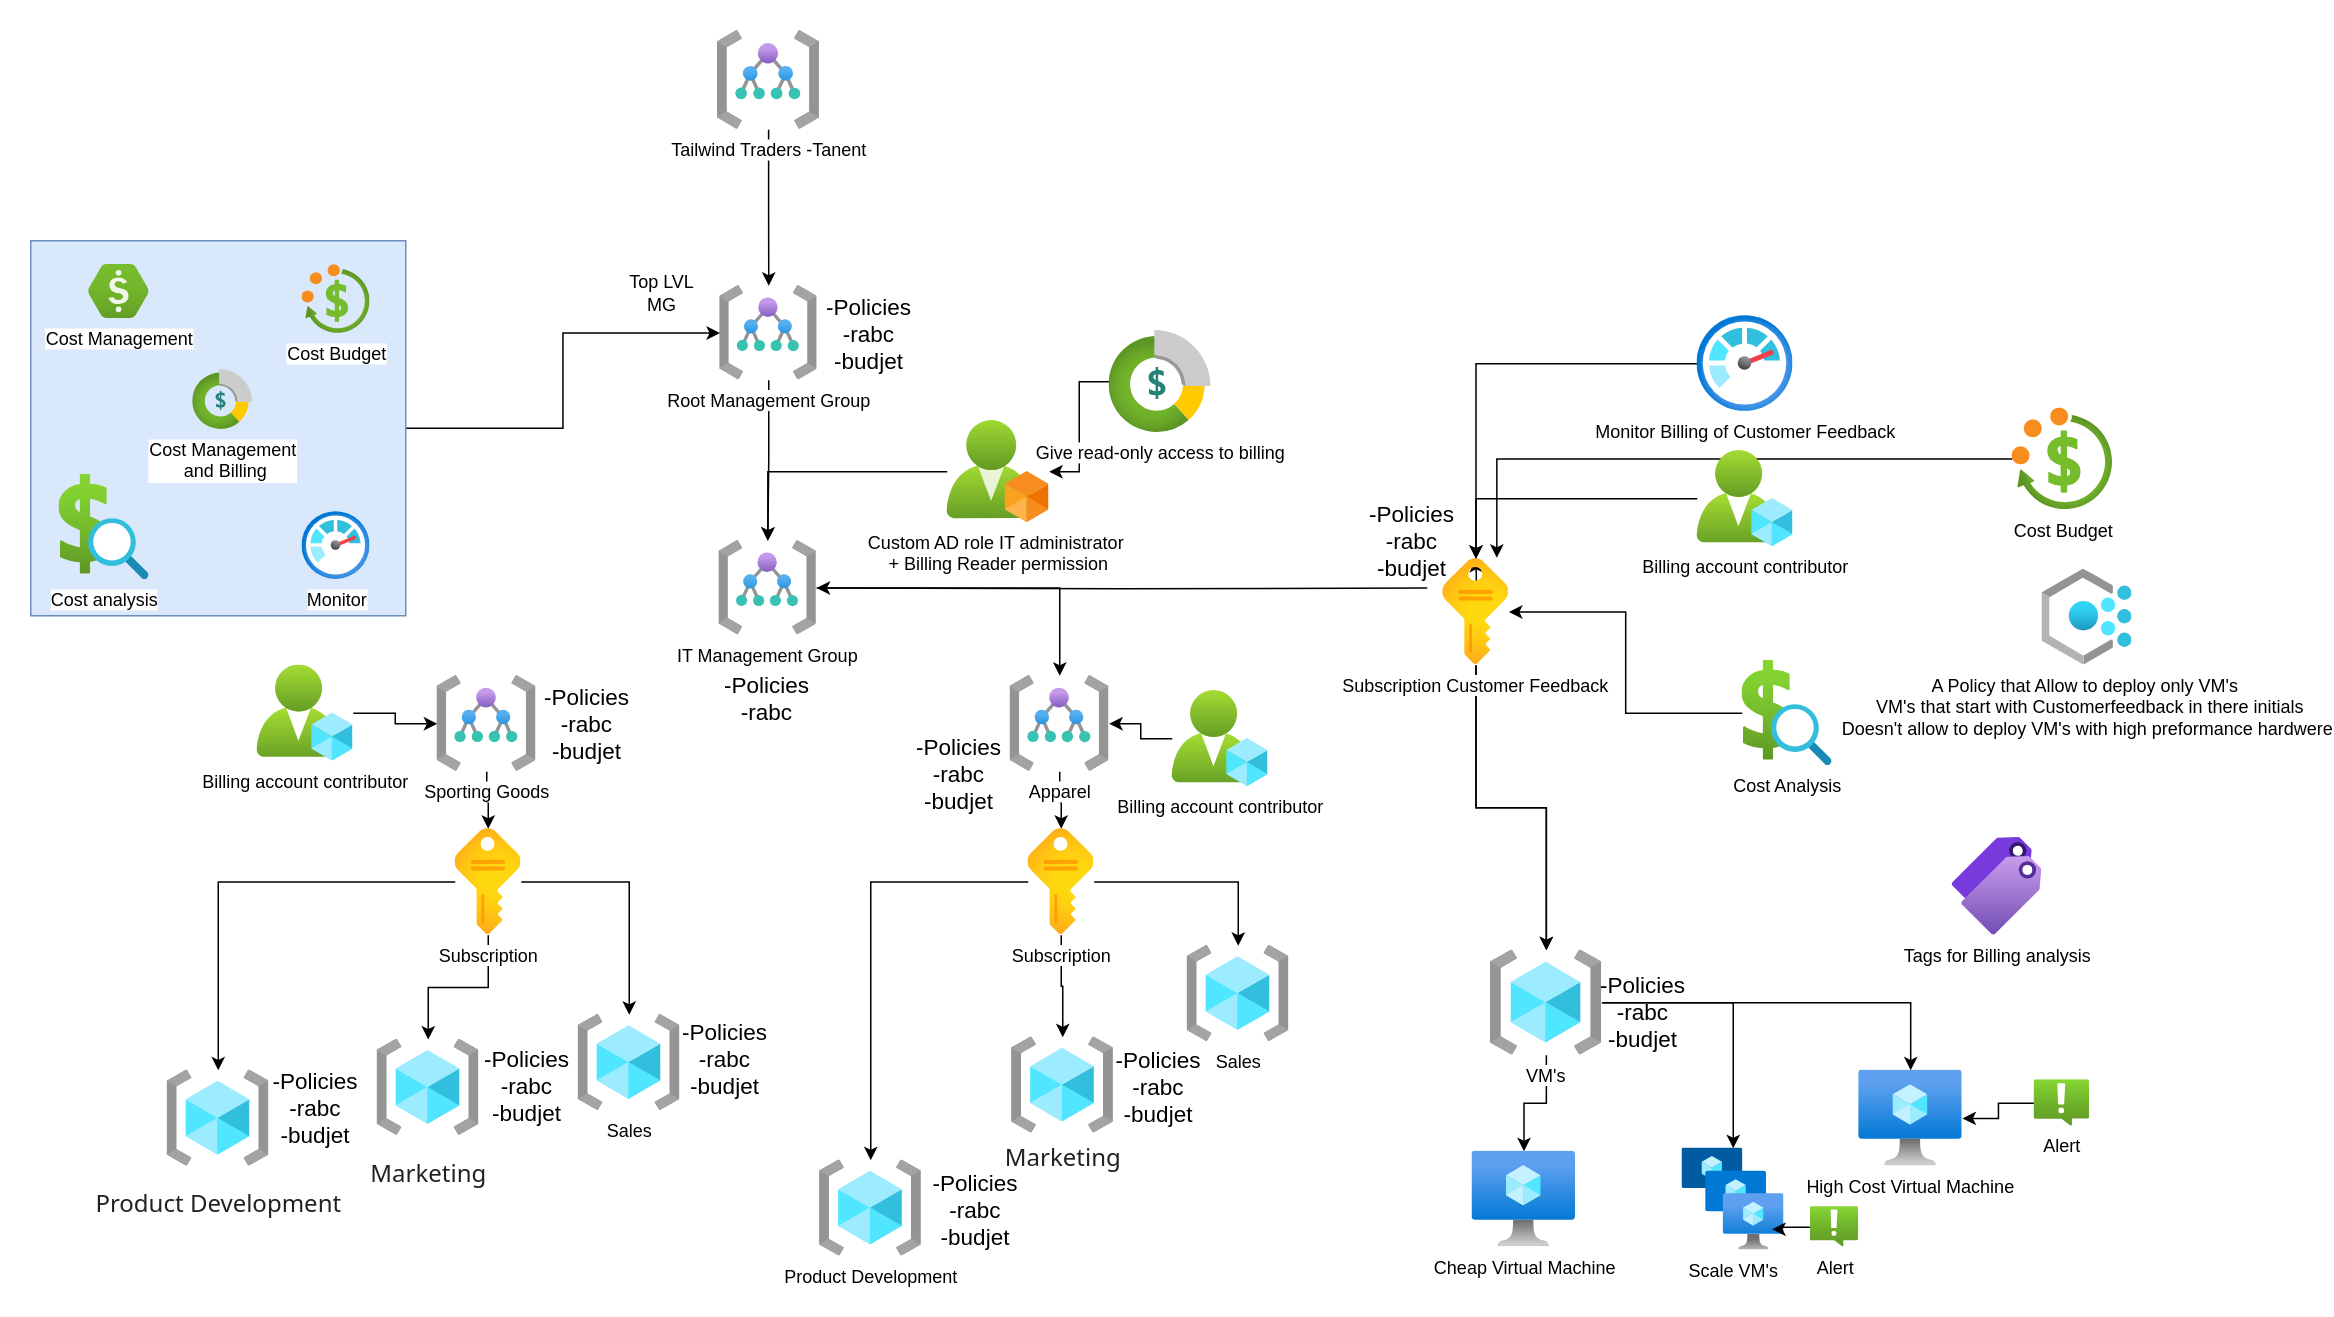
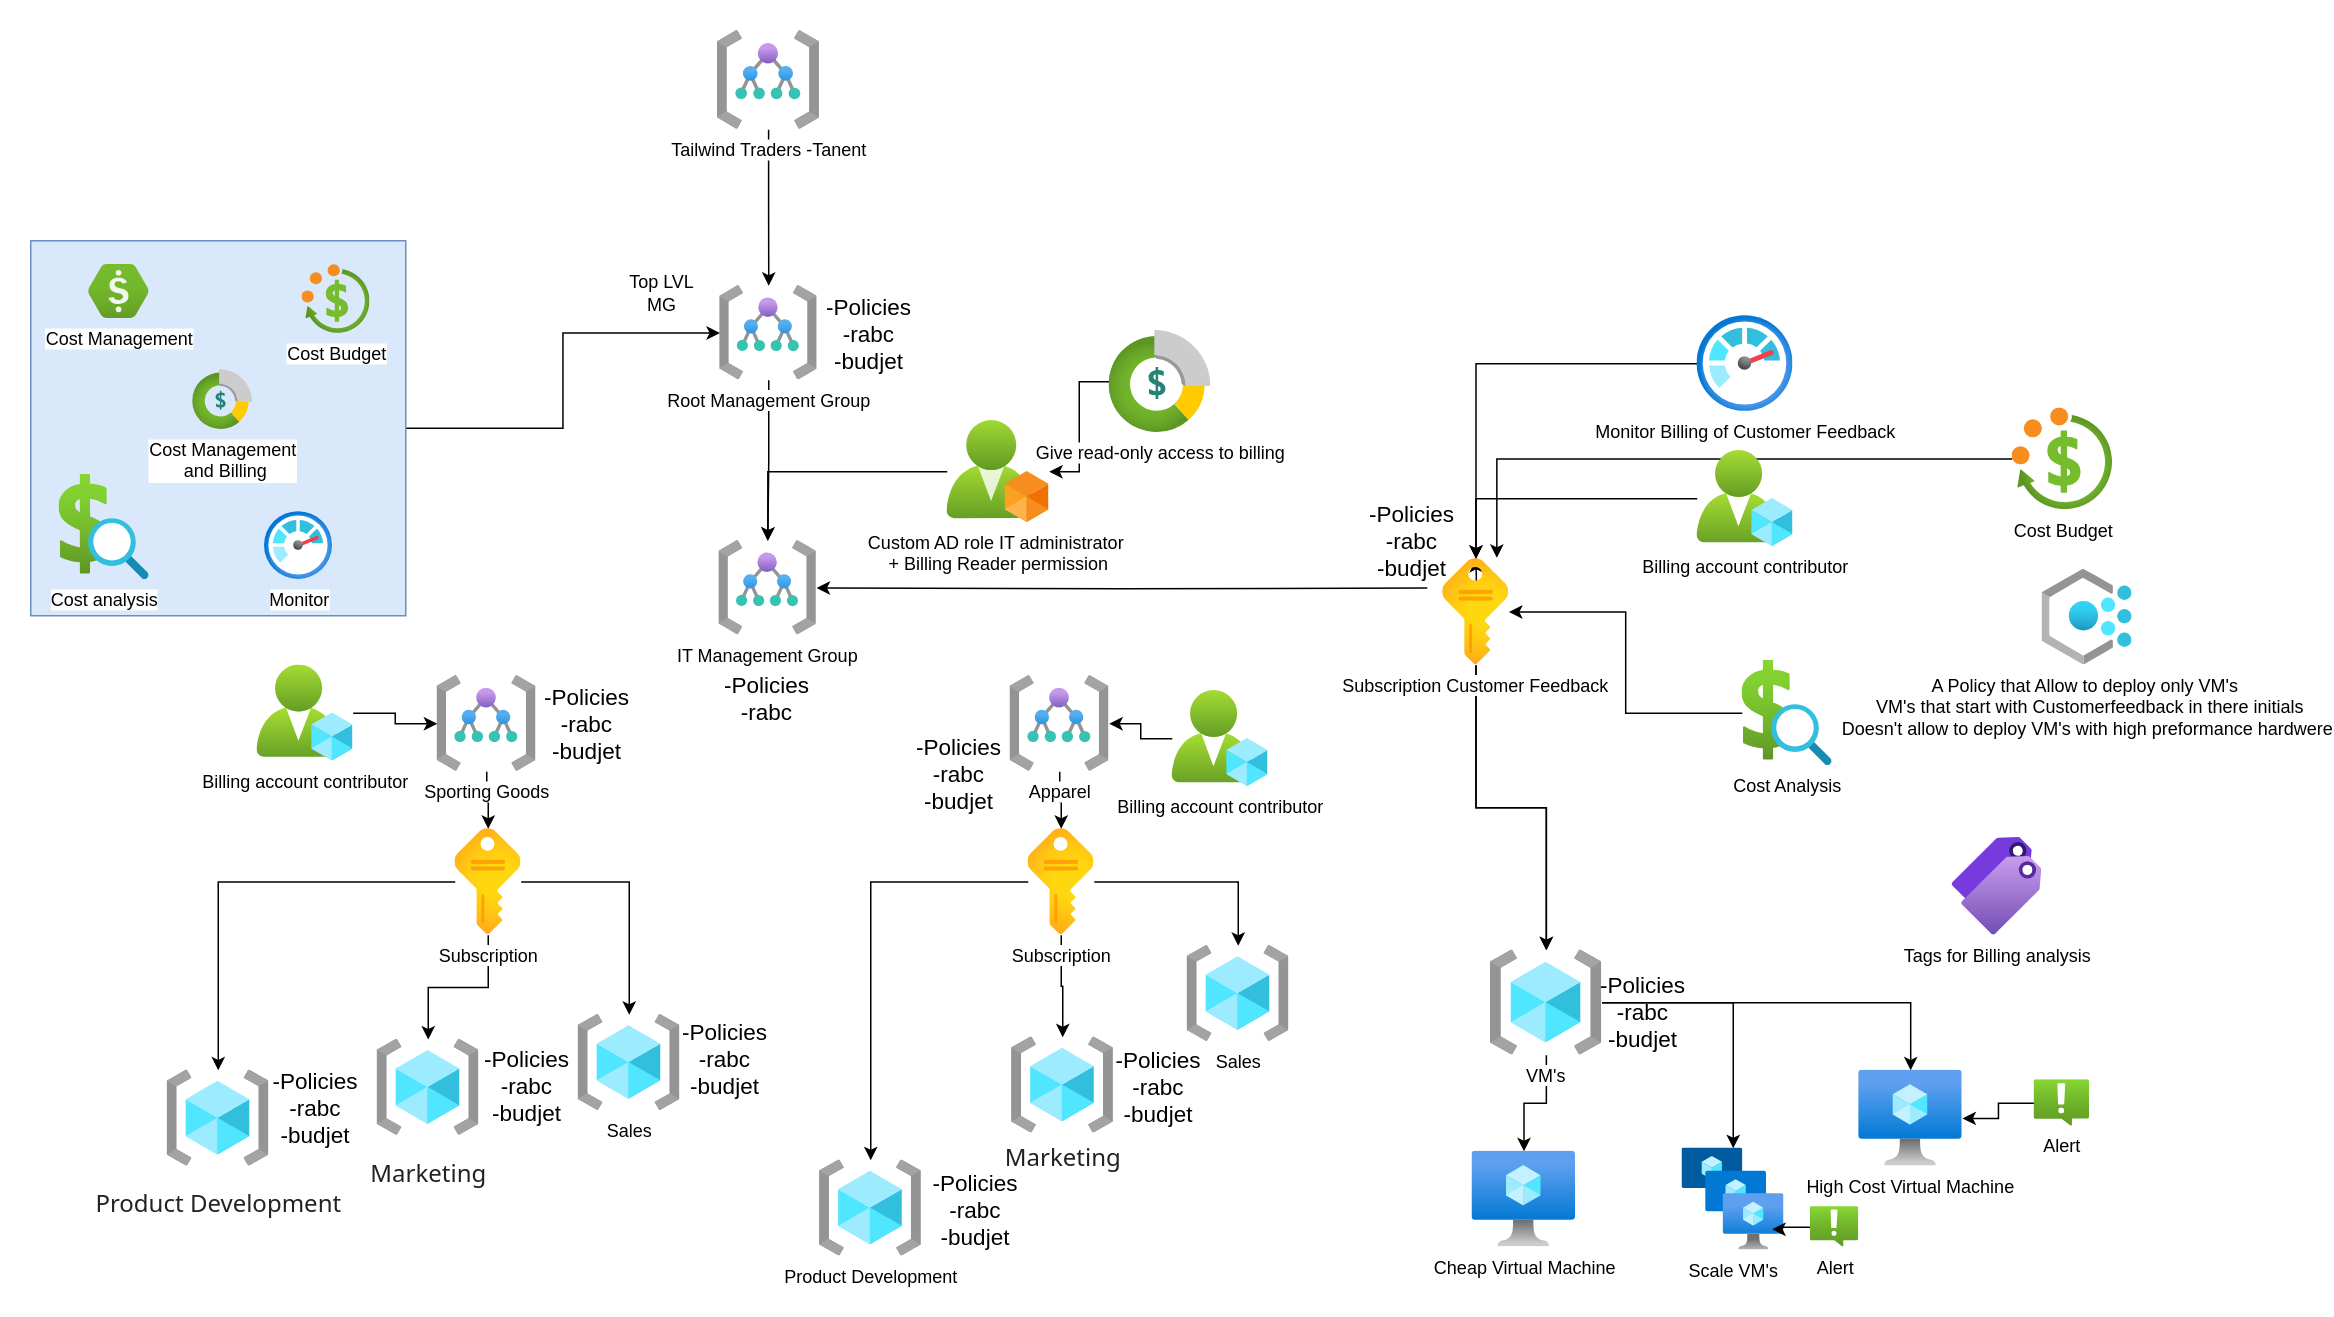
node "Monitor": moved (336, 546) -> (299, 546)
edge "IT Management Group" -> "Apparel": removed
